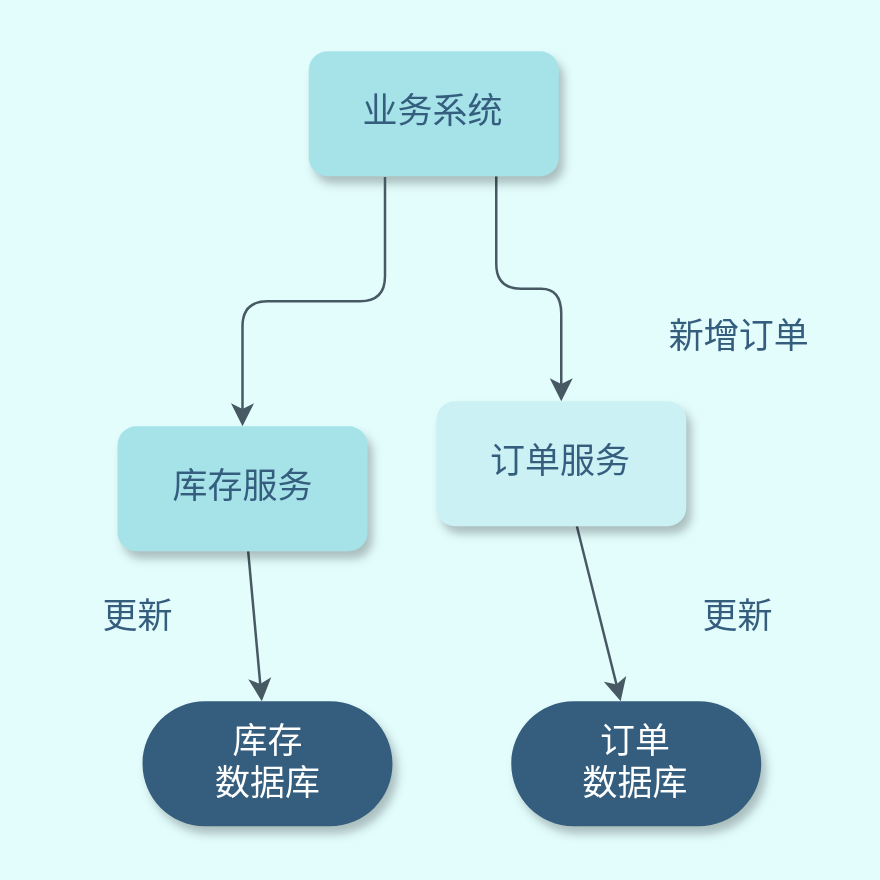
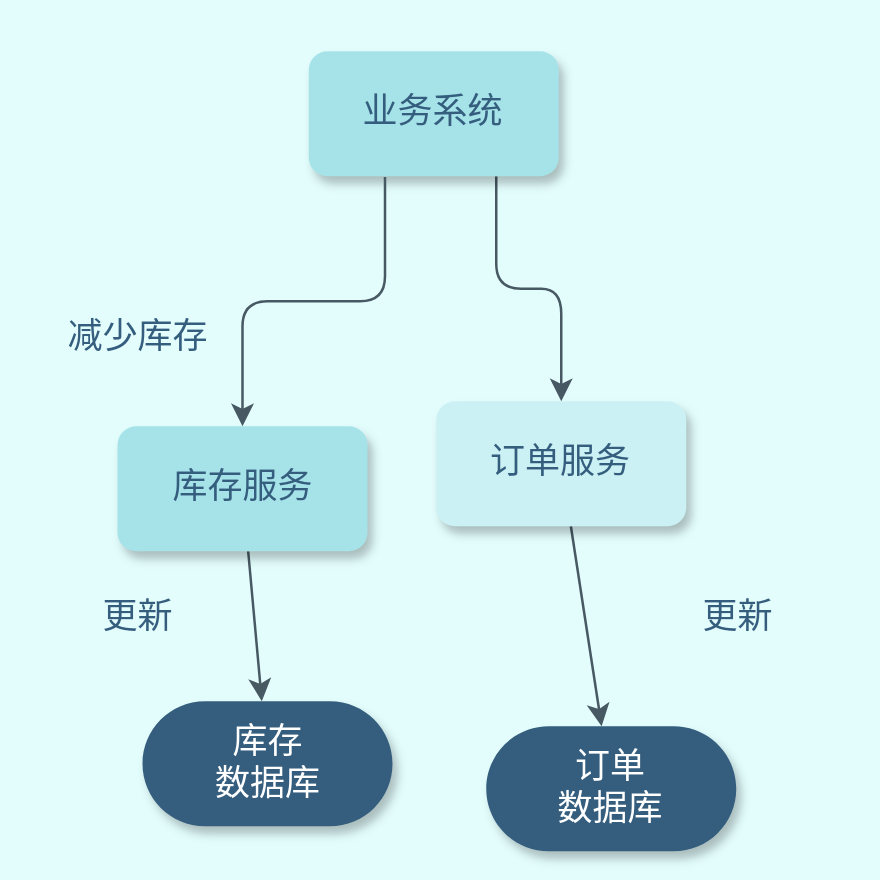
node "减少库存": added
node "新增订单": removed
node "订单 数据库": moved (636, 764) -> (611, 789)
